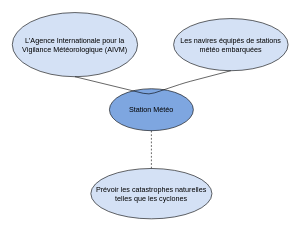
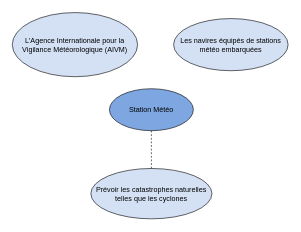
edge "L'Agence Internationale pour la Vigilance Météorologique (AIVM)" -- "Les navires équipés de stations météo embarquées": removed
